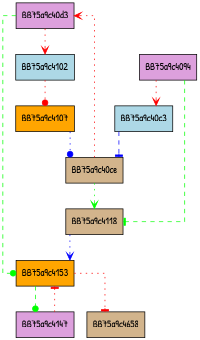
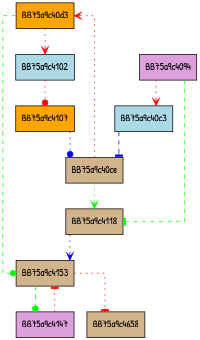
node "BB75a9c40d3": fillcolor plum -> orange
node "BB75a9c4153": fillcolor orange -> tan
